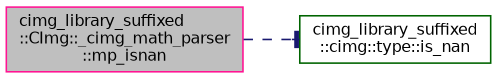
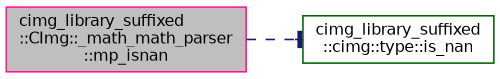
node "cimg_library_suffixed ::CImg::_cimg_math_parser ::mp_isnan": label "cimg_library_suffixed ::CImg::_cimg_math_parser ::mp_isnan" -> "cimg_library_suffixed ::CImg::_math_math_parser ::mp_isnan"
